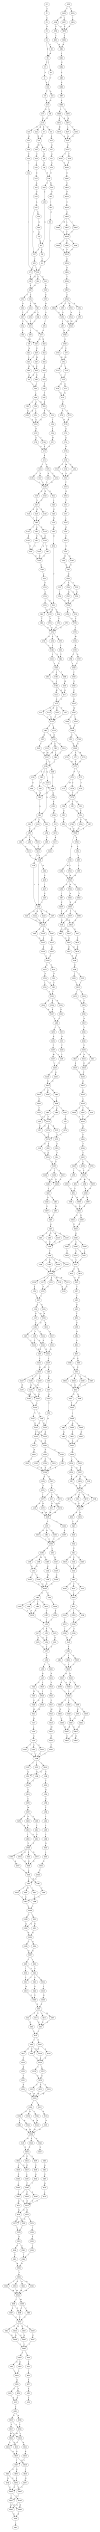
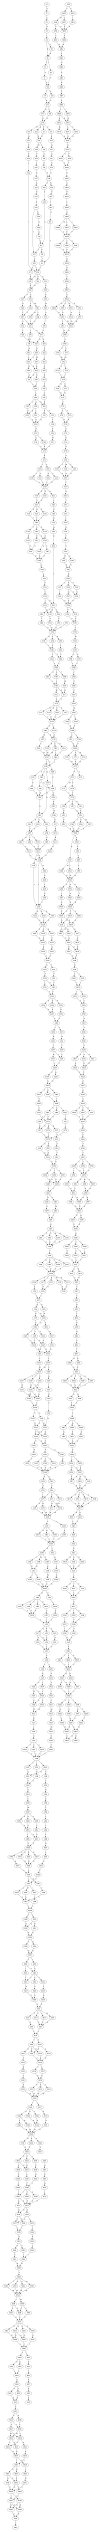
node "S778": removed
node "S221": removed
